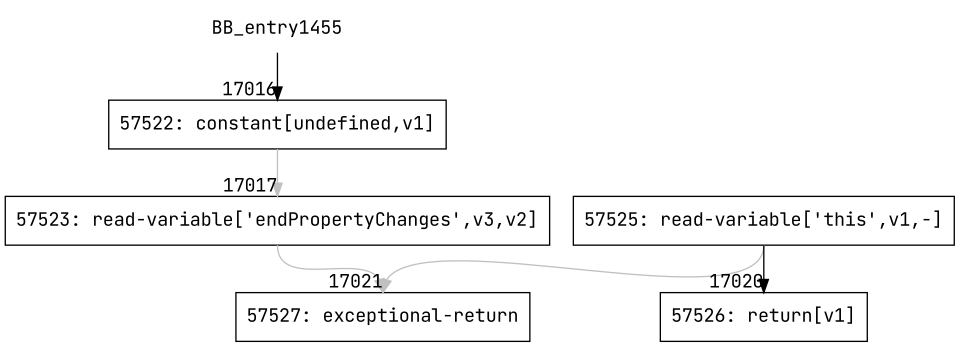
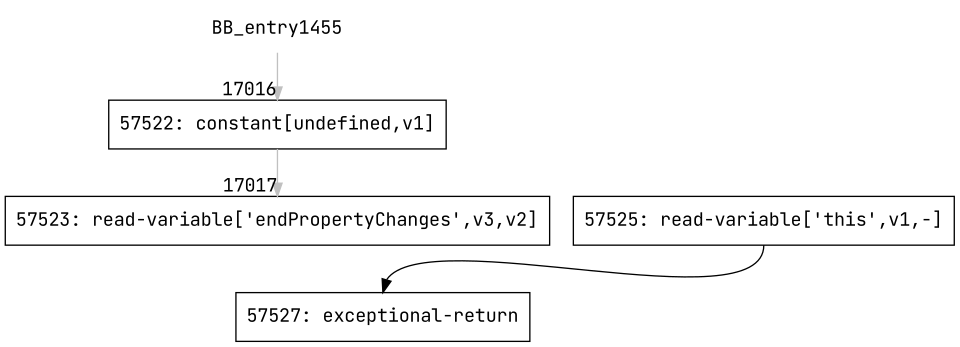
edge "BB_entry1455" -> "57522: constant[undefined,v1]": color black -> gray
edge "57523: read-variable['endPropertyChanges',v3,v2]" -> "57527: exceptional-return": removed
edge "57525: read-variable['this',v1,-]" -> "57527: exceptional-return": color gray -> black
node "57526: return[v1]": removed
